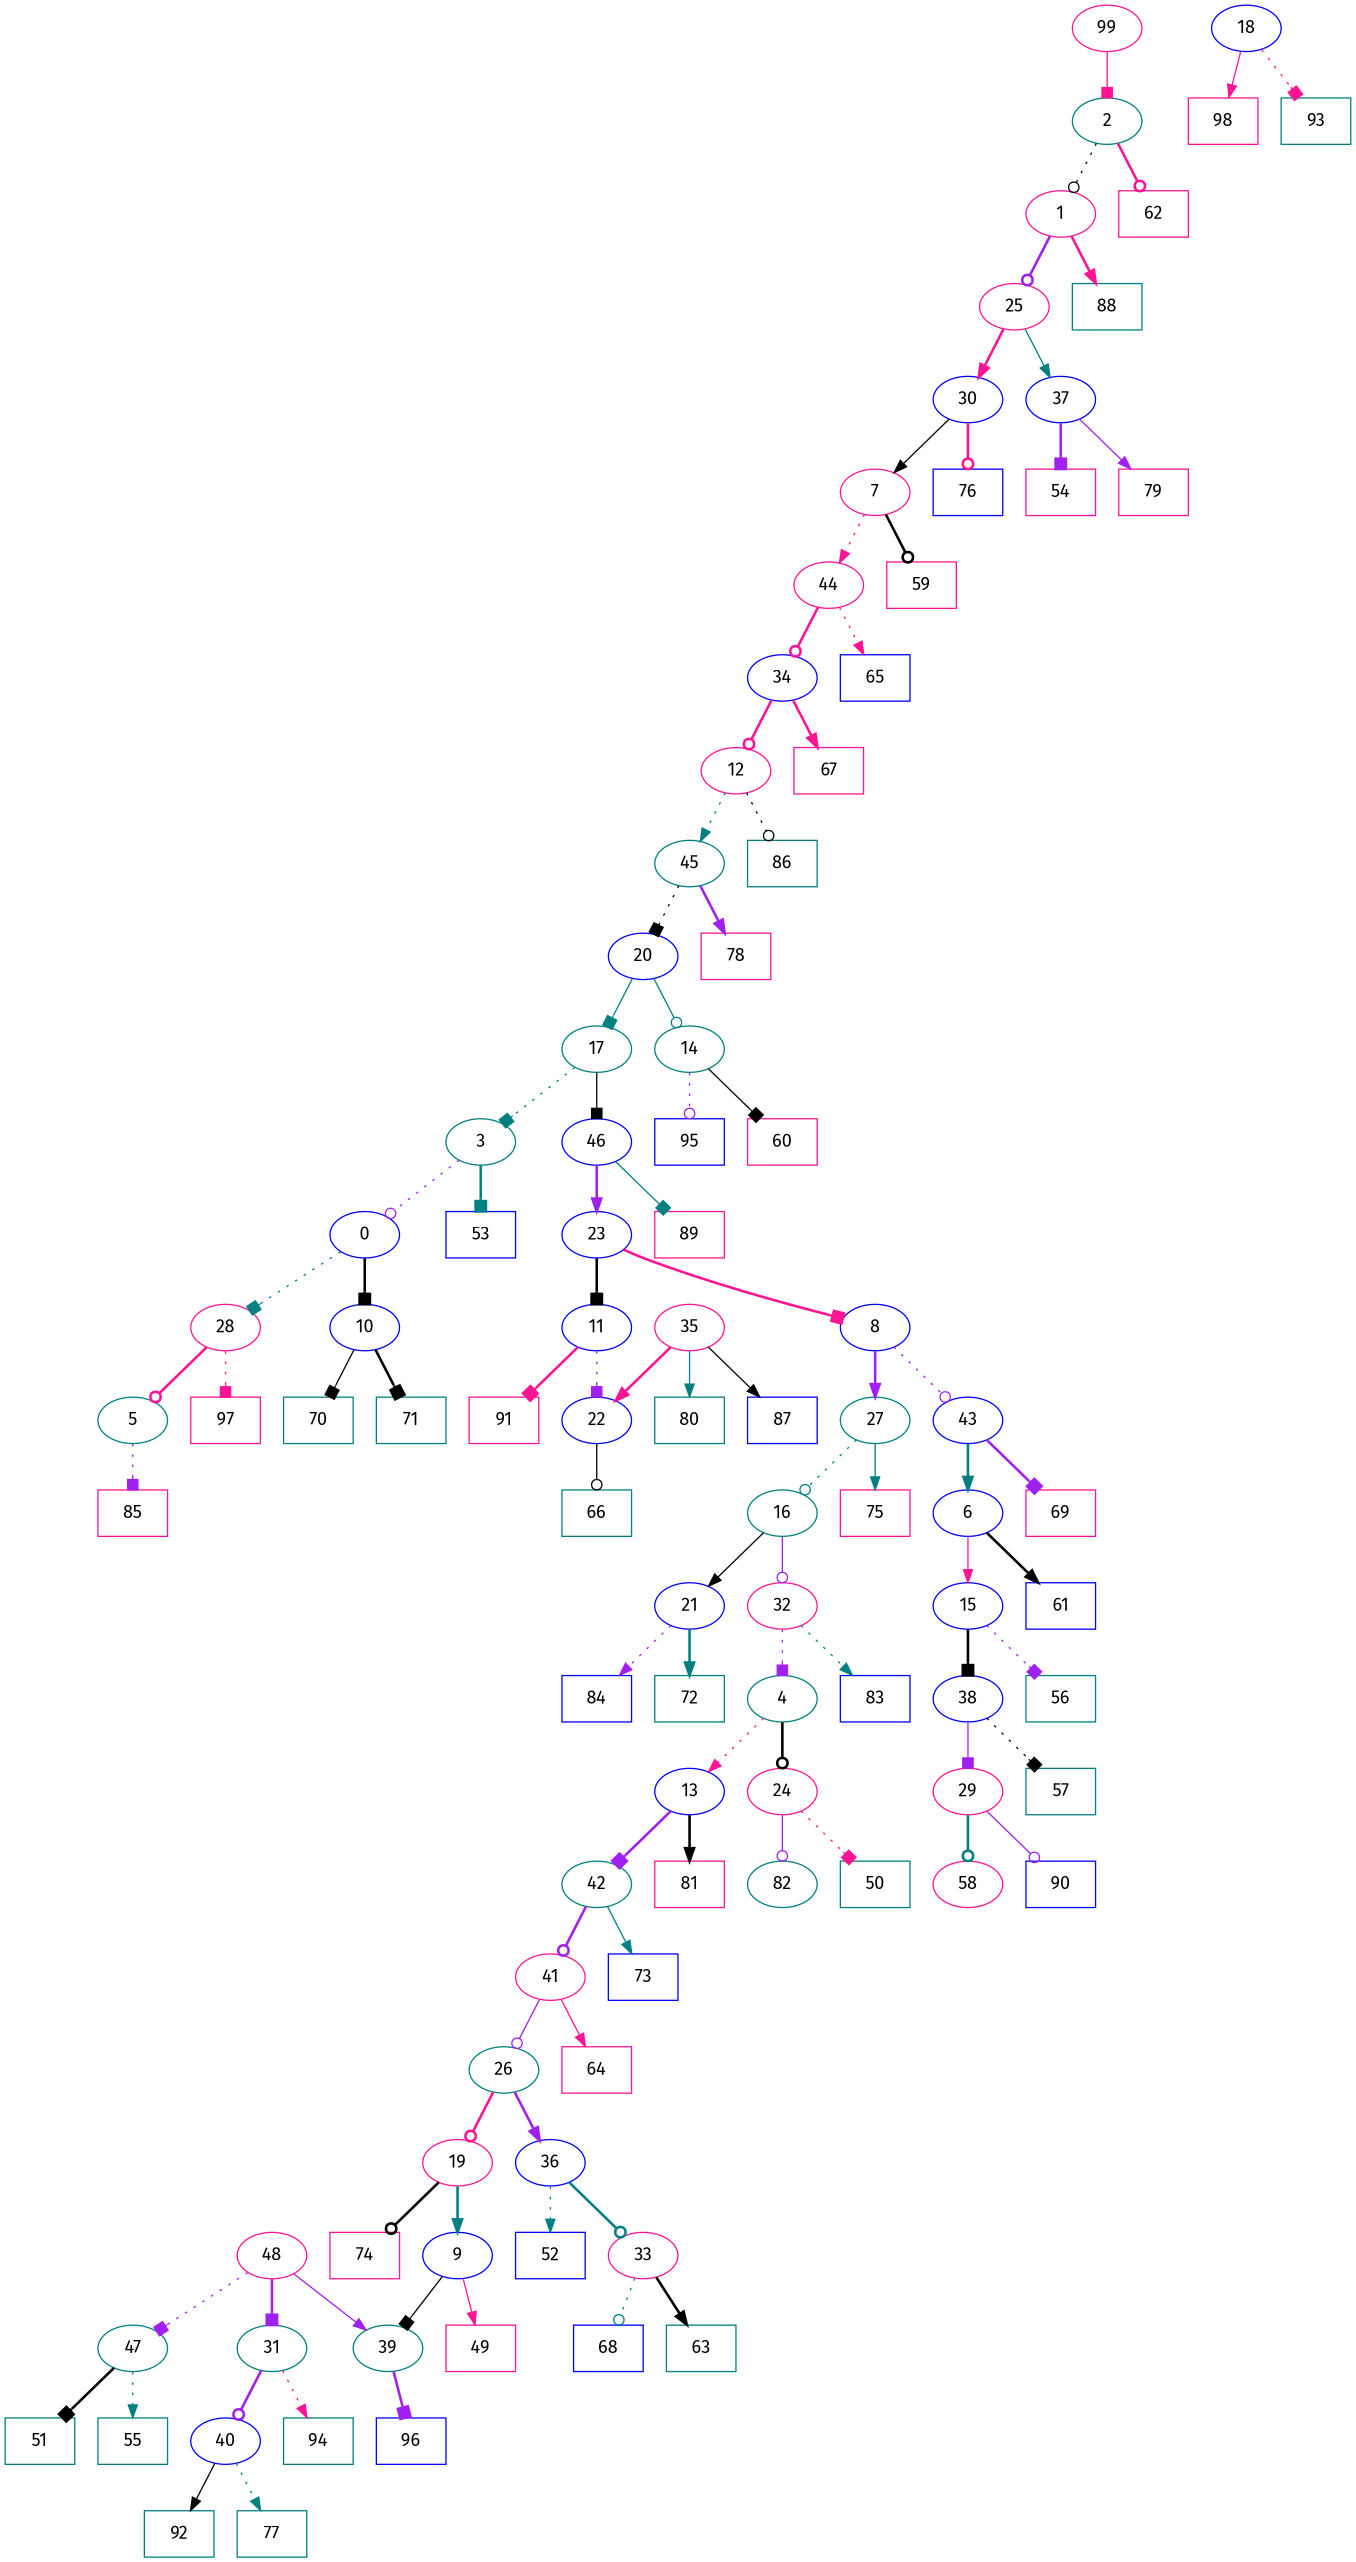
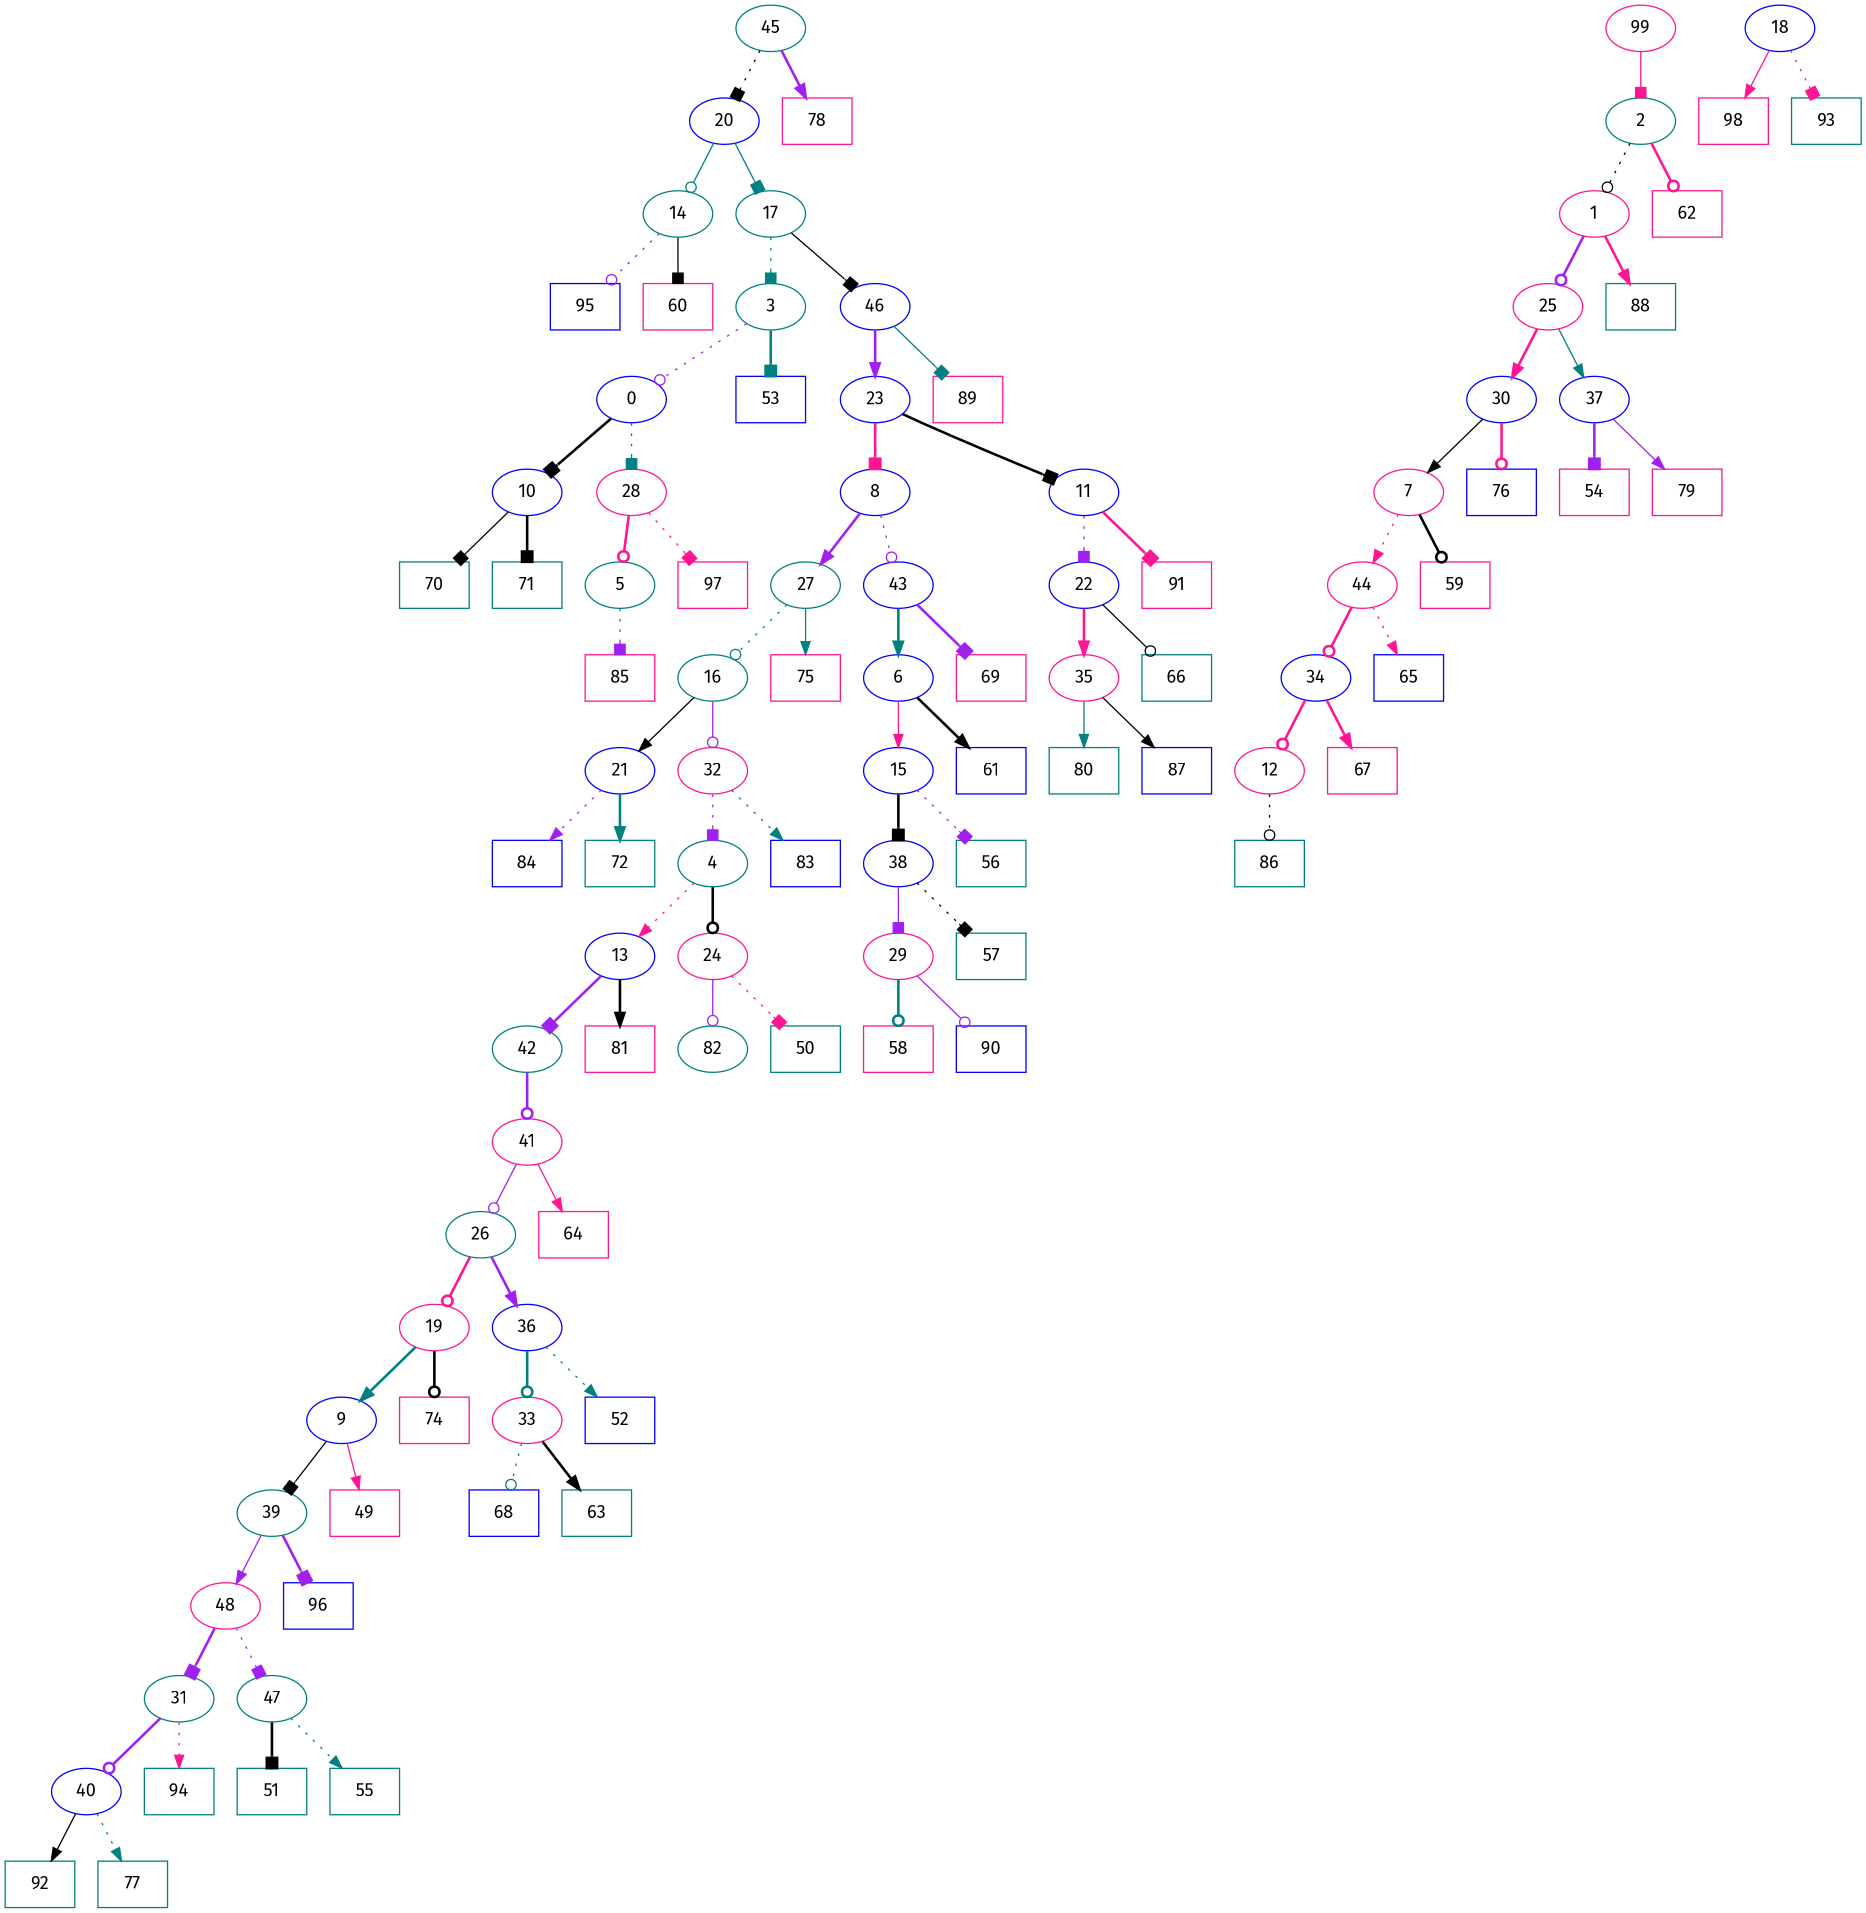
edge "12" -> "45": removed
edge "35" -> "22": reversed
node "58": shape ellipse -> box
node "73": removed
edge "48" -> "39": reversed
